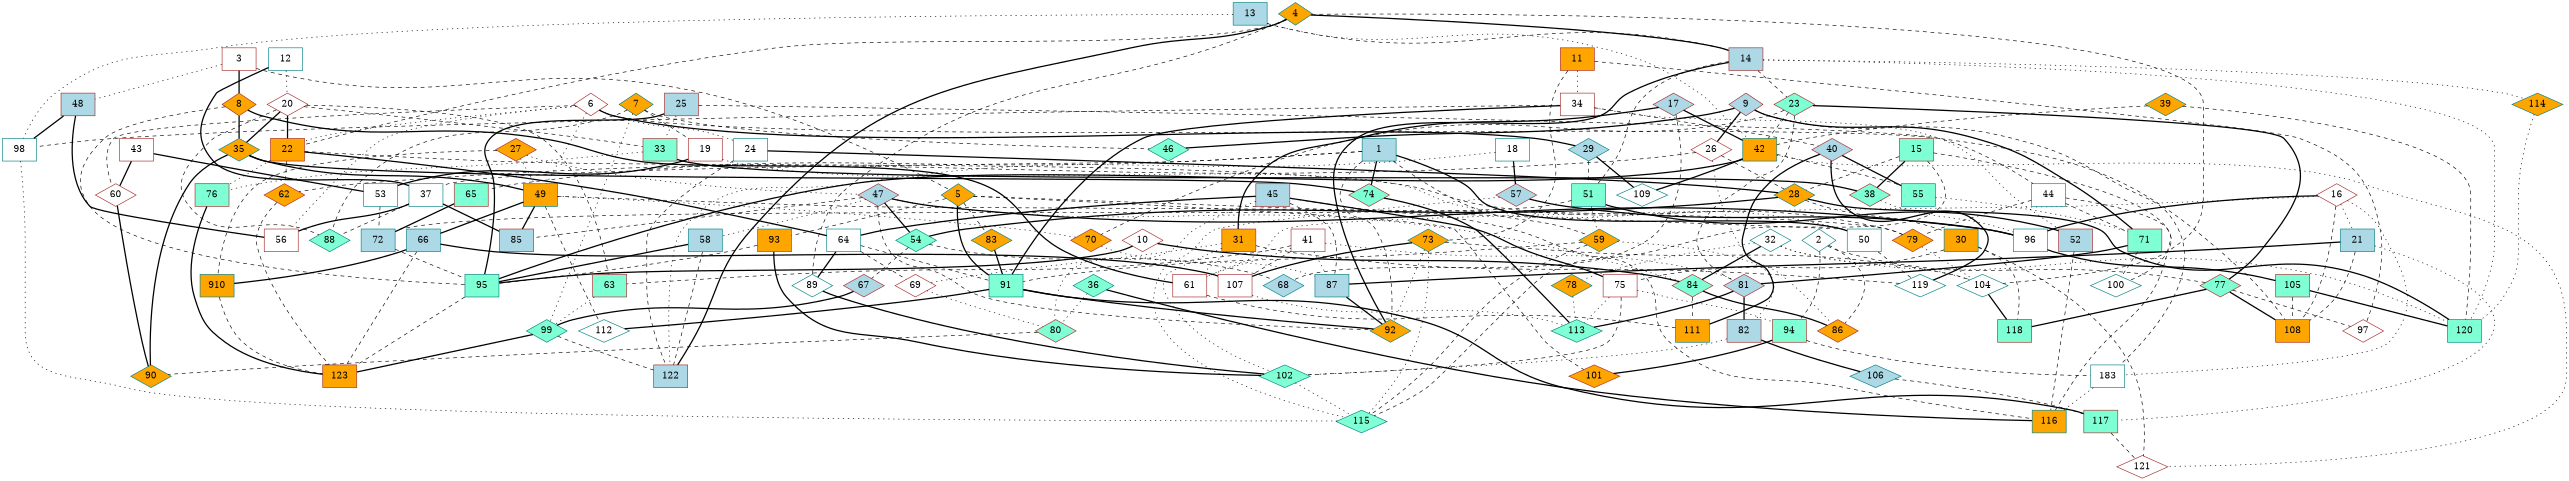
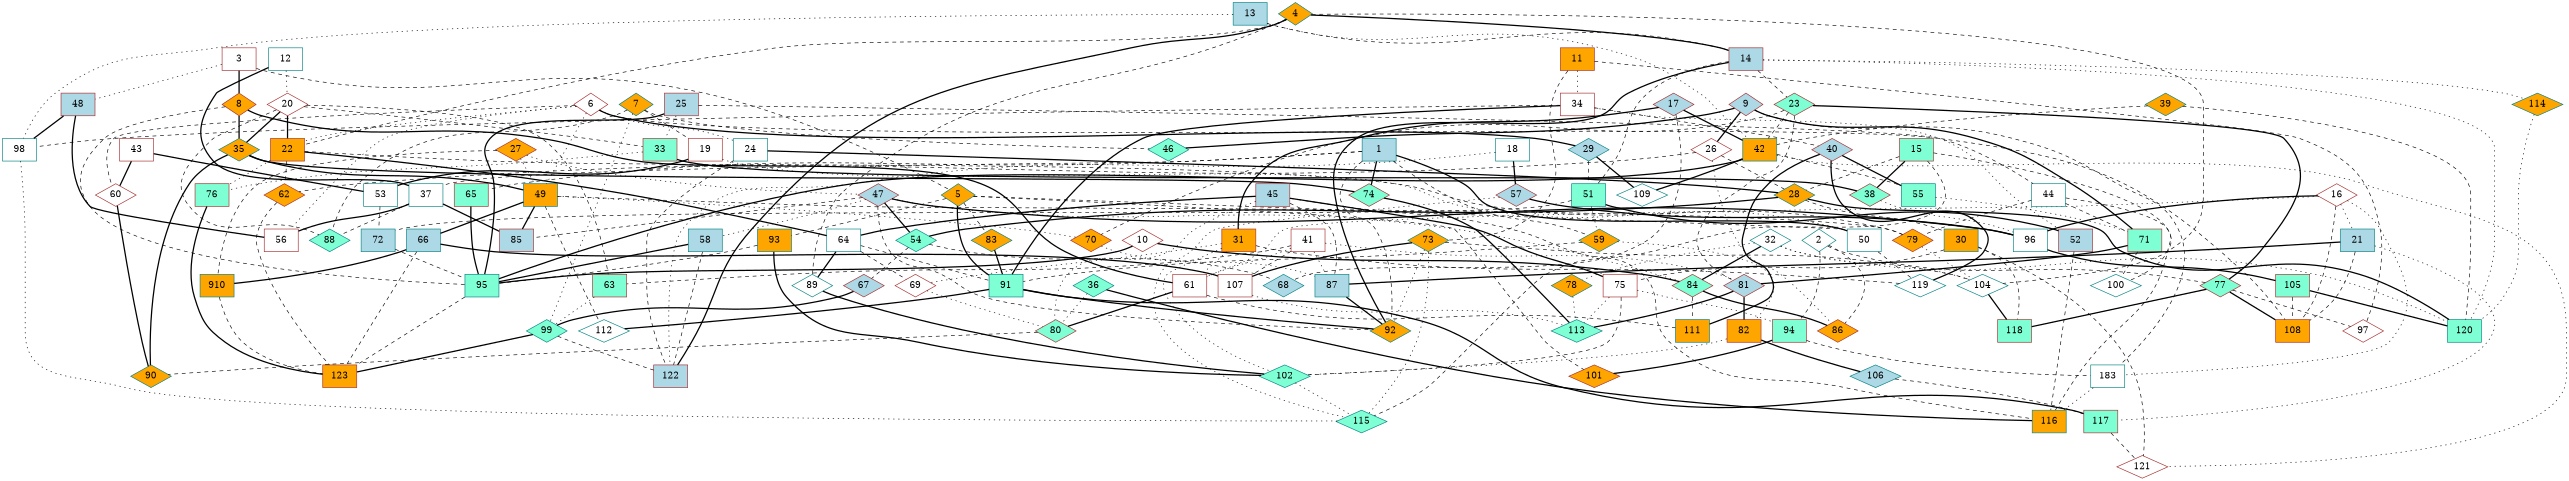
edge "65" -- "72": now "65" -- "95"
edge "61" -- "80": added
edge "59" -- "115": removed
node "82": fillcolor lightblue -> orange
